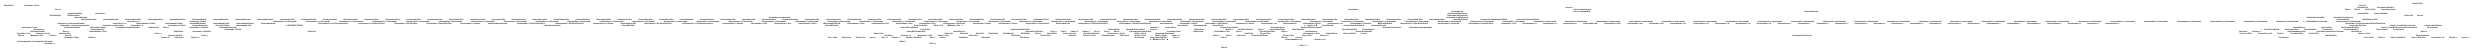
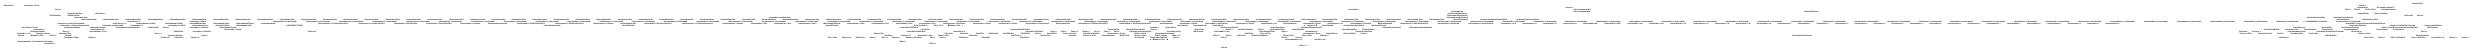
node "<java.lang.String: void <clinit>()>": removed
